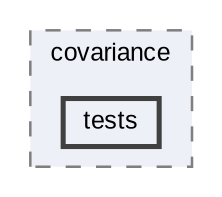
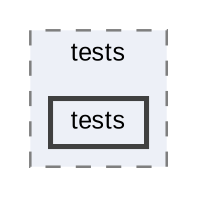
cluster "covariance": label "covariance" -> "tests"
